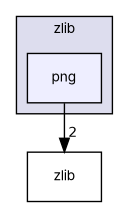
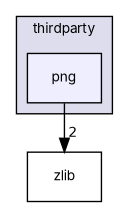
cluster "zlib": label "zlib" -> "thirdparty"
